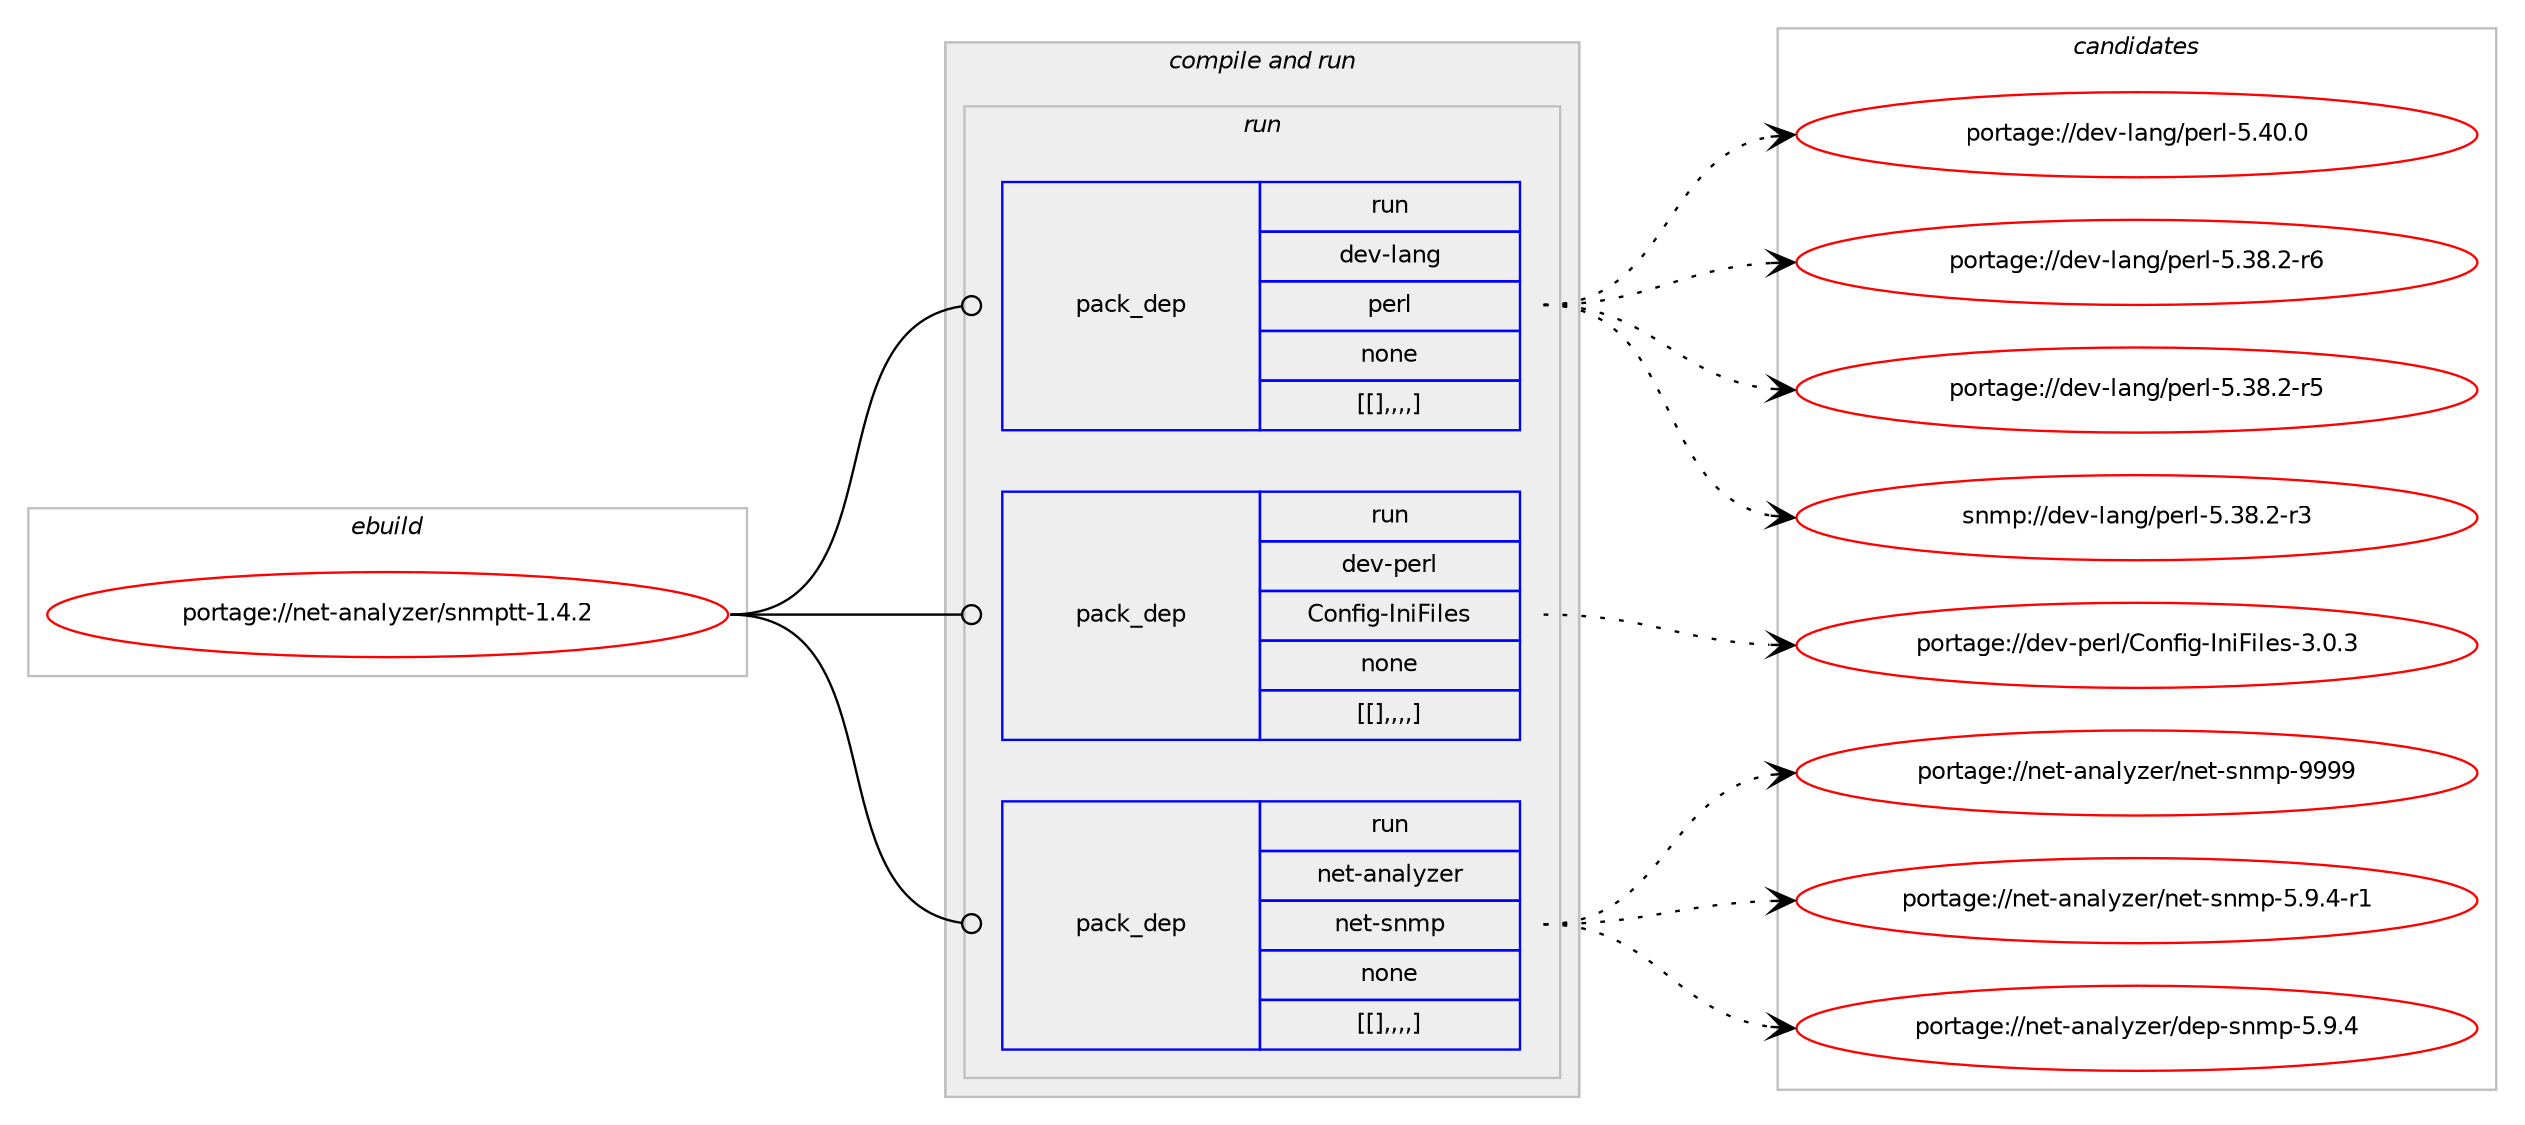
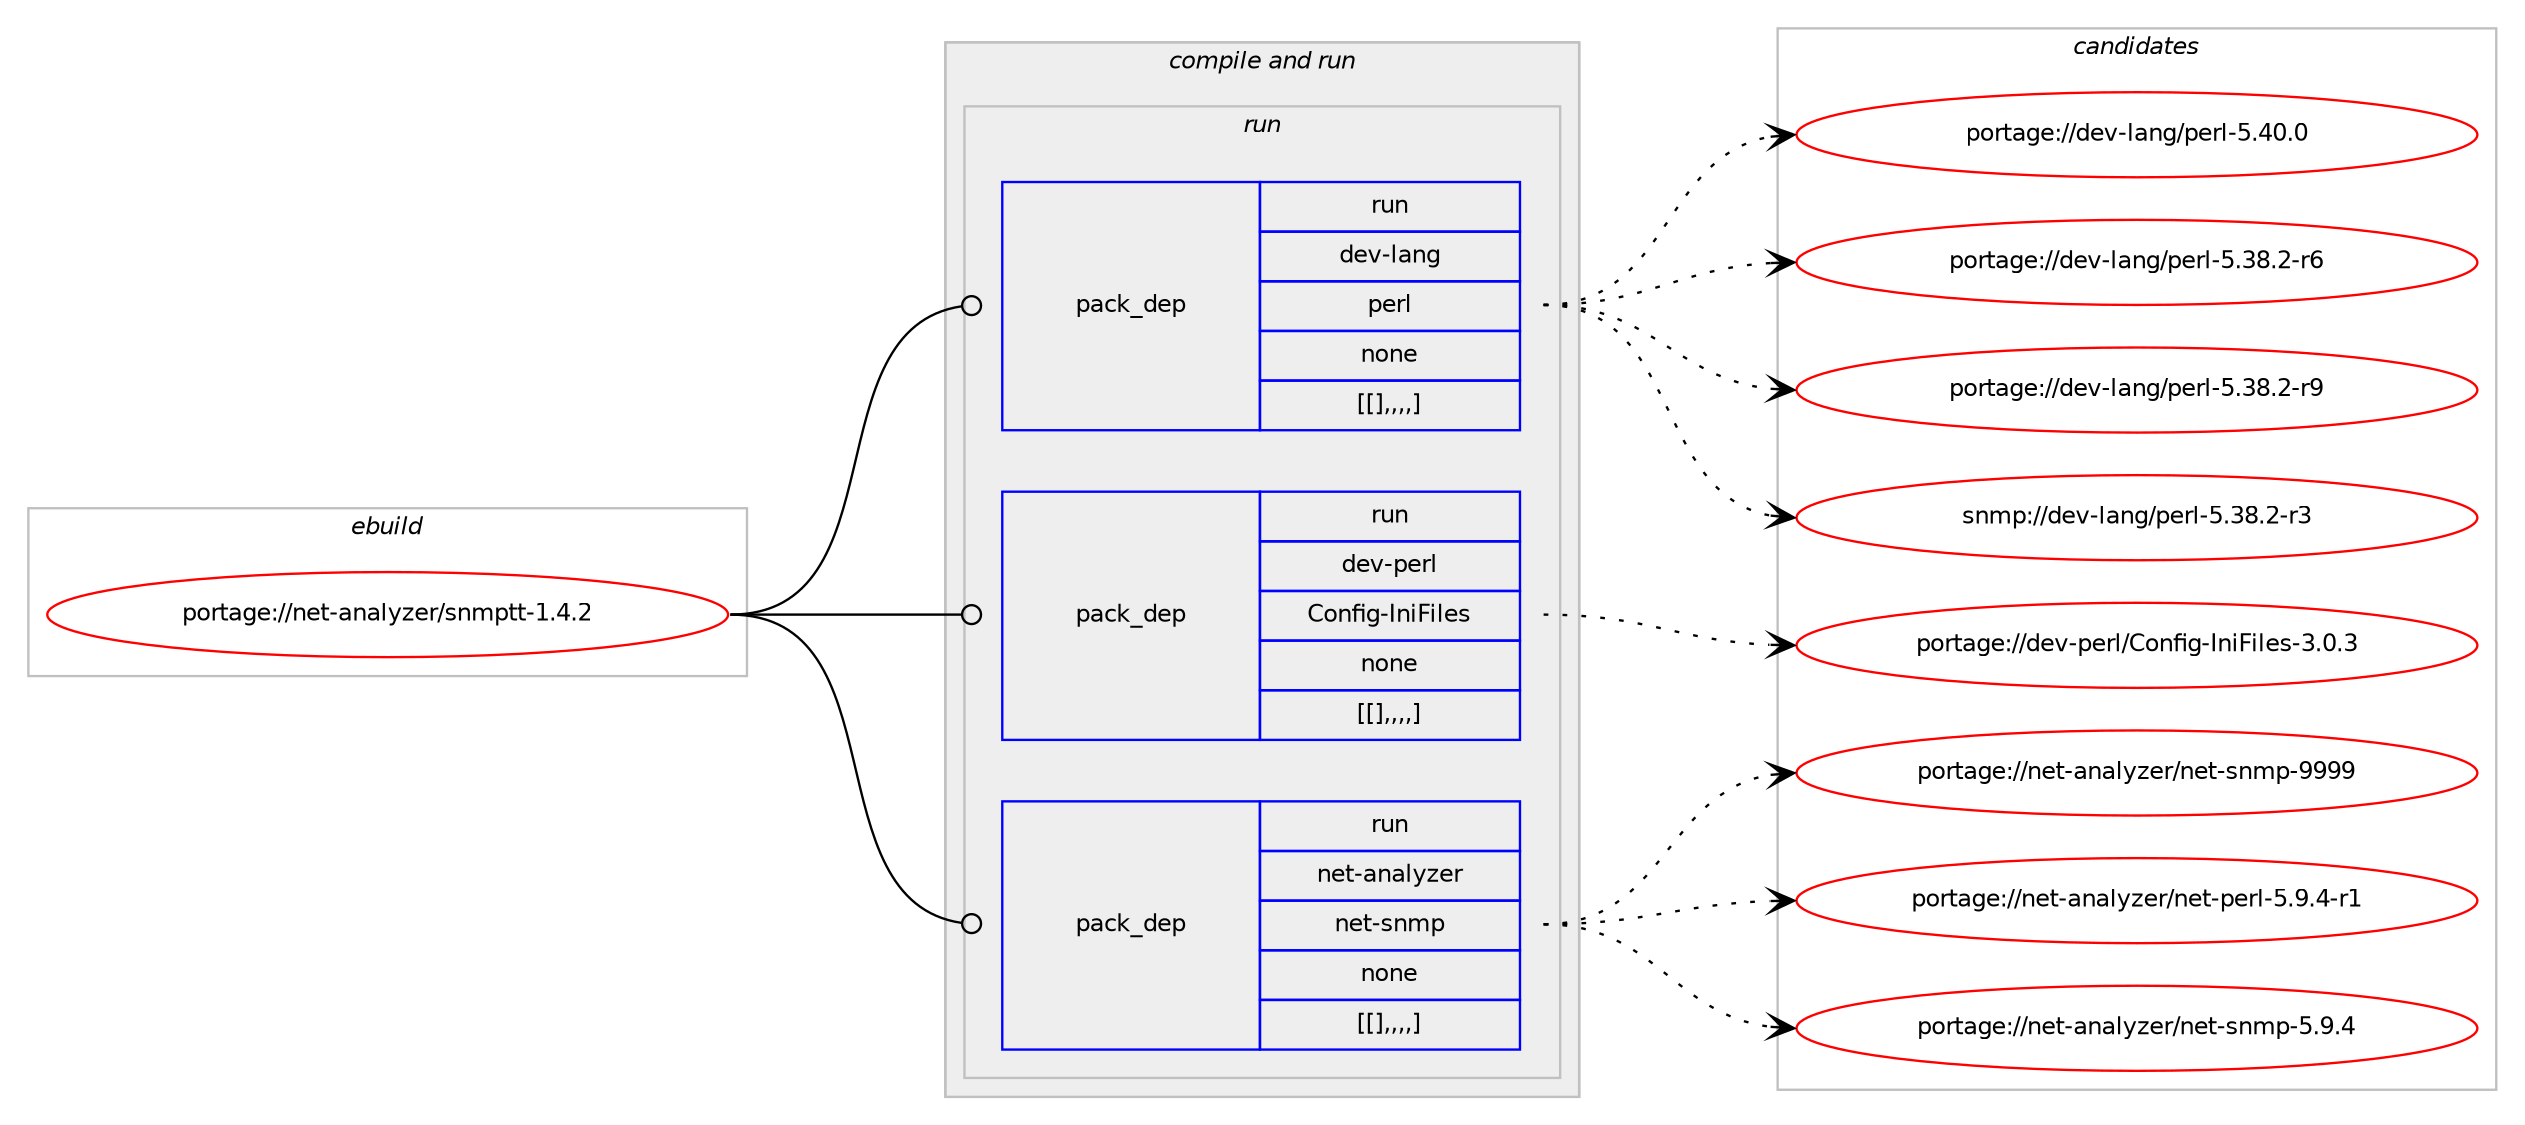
node "portage://dev-lang/perl-5.38.2-r5": label "portage://dev-lang/perl-5.38.2-r5" -> "portage://dev-lang/perl-5.38.2-r9"
node "portage://net-analyzer/net-snmp-5.9.4-r1": label "portage://net-analyzer/net-snmp-5.9.4-r1" -> "portage://net-analyzer/net-perl-5.9.4-r1"
node "portage://net-analyzer/dep-snmp-5.9.4": label "portage://net-analyzer/dep-snmp-5.9.4" -> "portage://net-analyzer/net-snmp-5.9.4"
